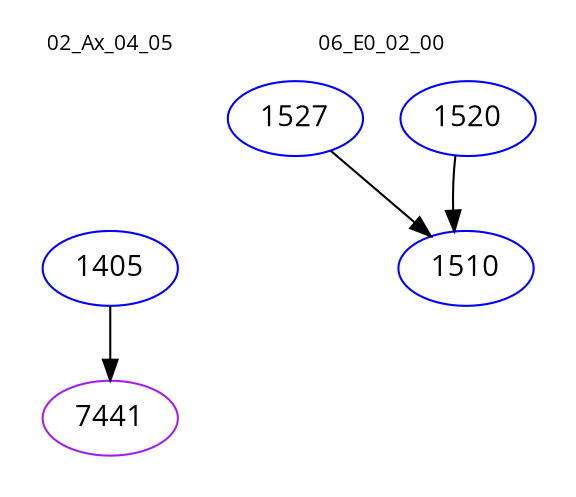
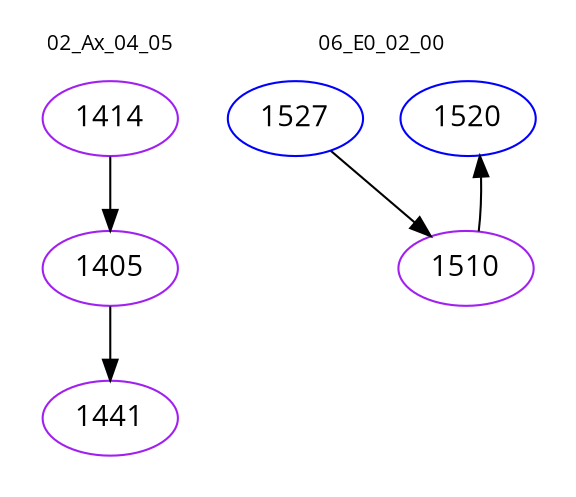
node "1414": added
edge "1520" -> "1510": reversed
node "1405": color blue -> purple
node "1510": color blue -> purple
node "7441": label "7441" -> "1441"
